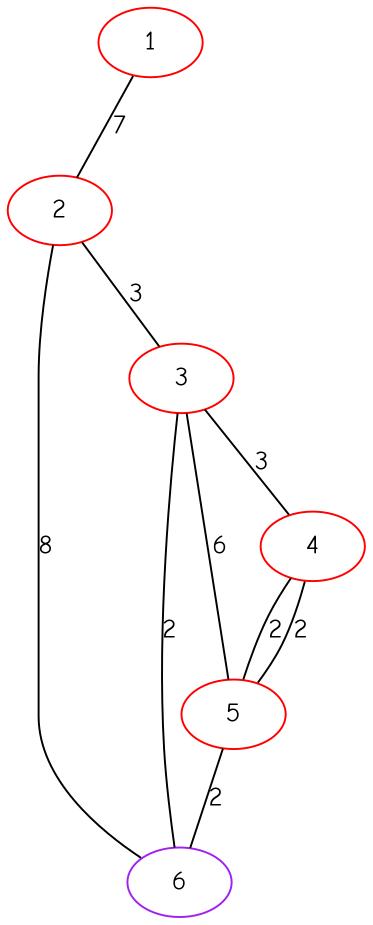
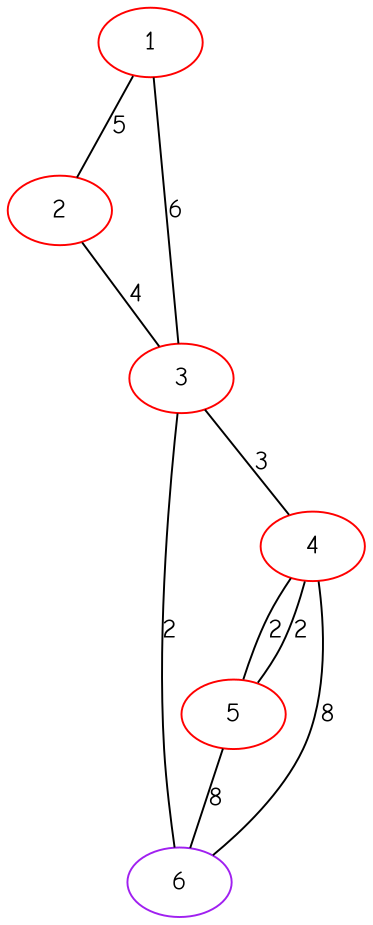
edge "1" -- "2": label "7" -> "5"
edge "2" -- "3": label "3" -> "4"
edge "3" -- "5": now "3" -- "1"
edge "2" -- "6": now "4" -- "6"
edge "5" -- "6": label "2" -> "8"
